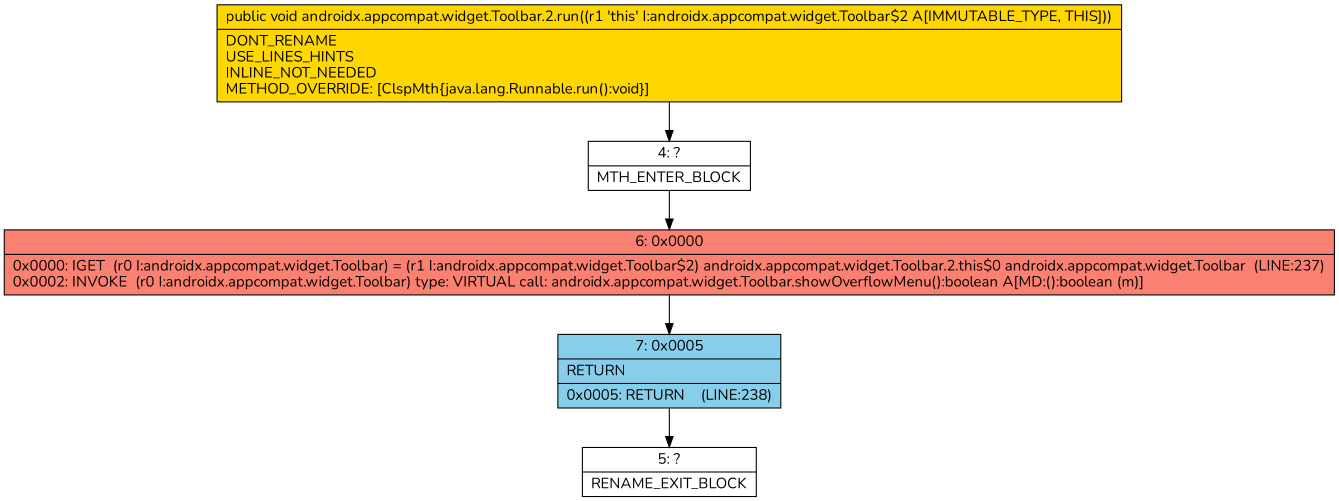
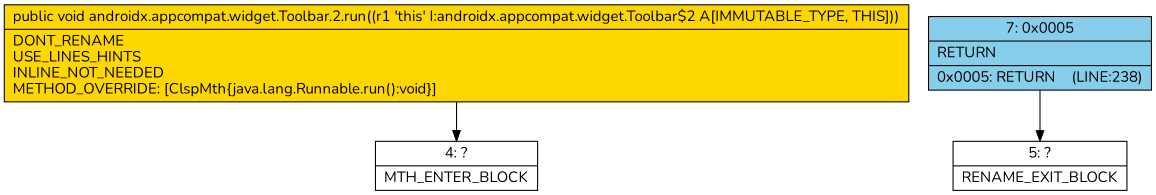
node "6: 0x0000": removed
